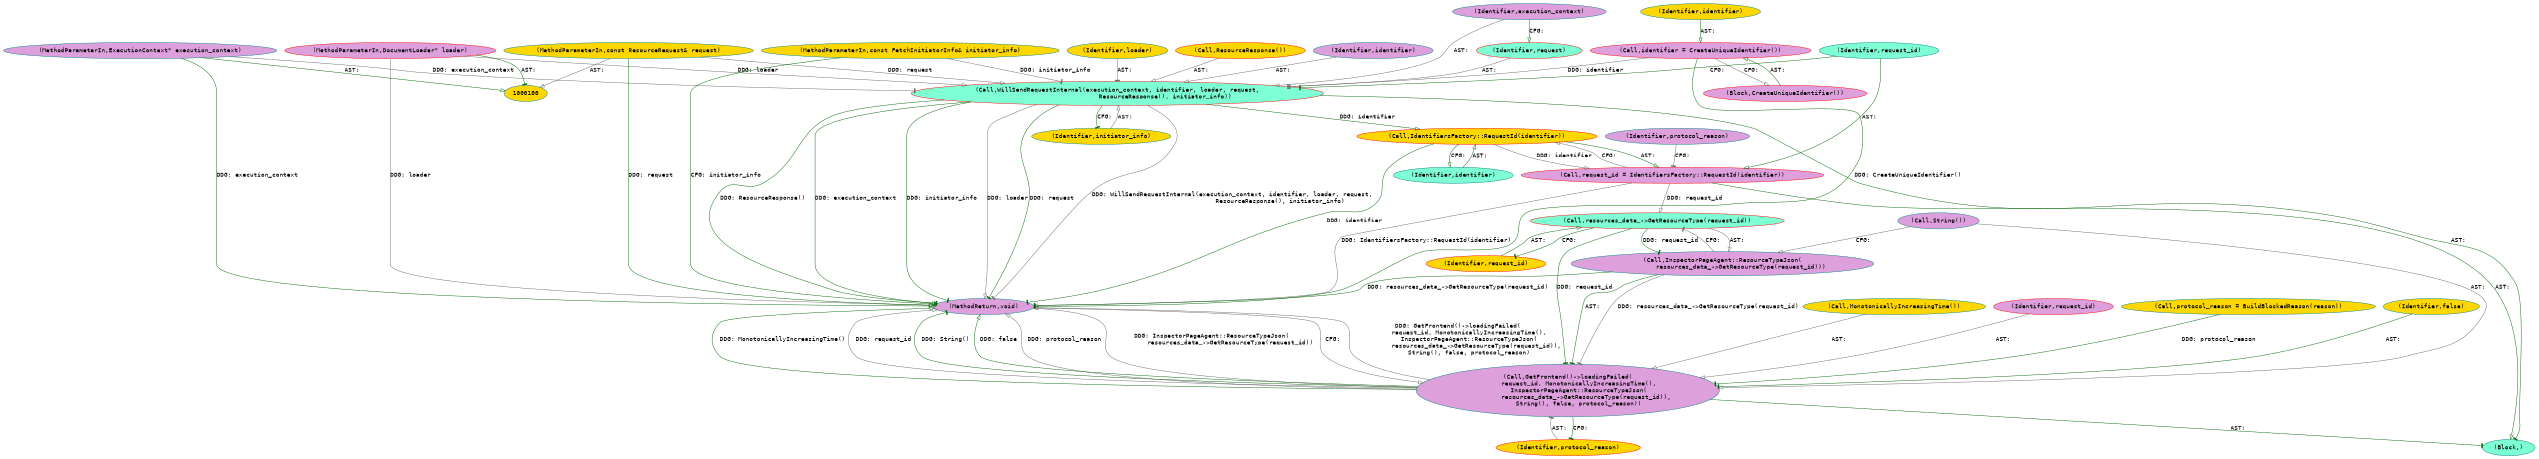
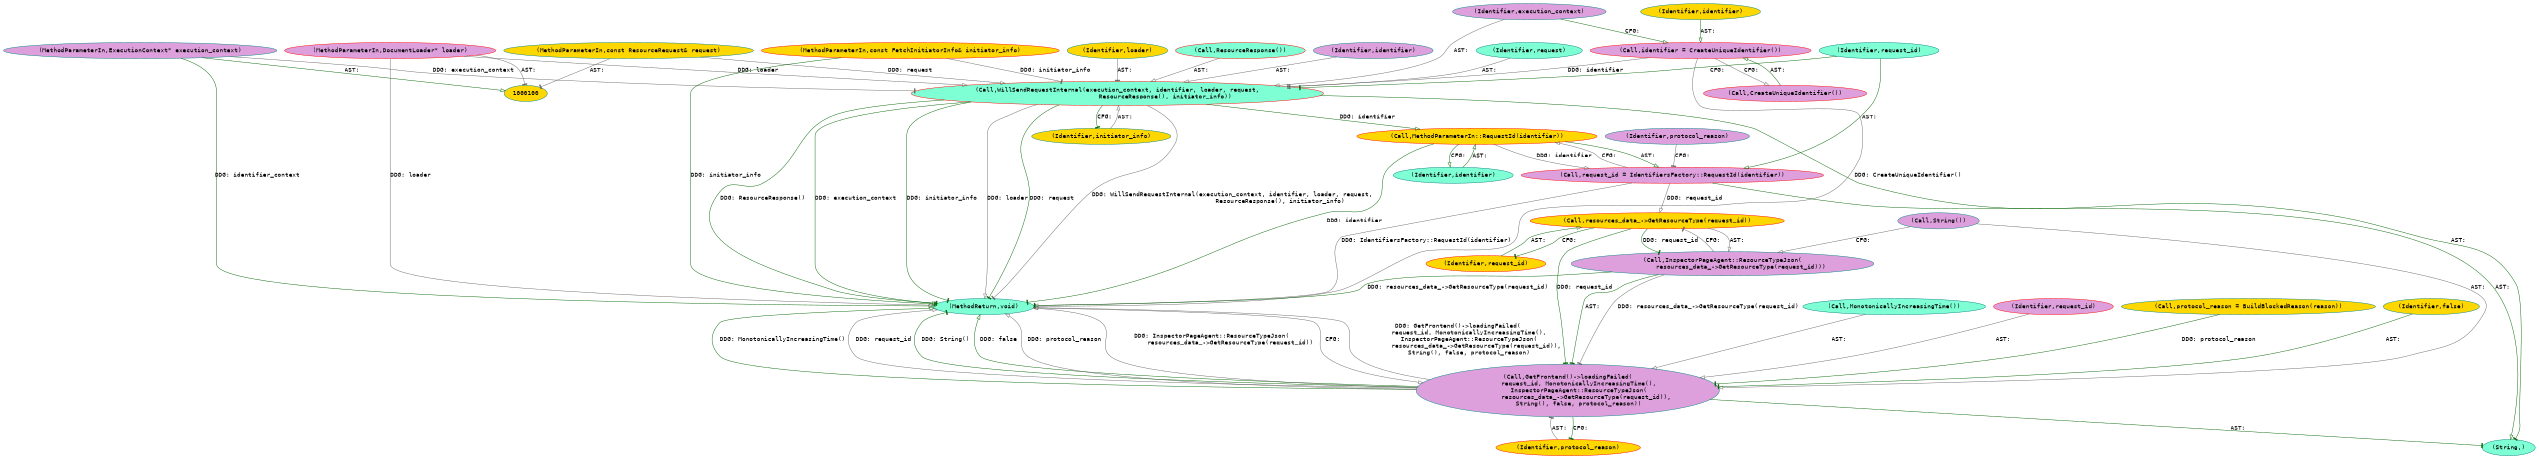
edge "(Identifier,execution_context)" -> "(Identifier,request)": now "(Identifier,execution_context)" -> "(Call,identifier = CreateUniqueIdentifier())"
node "(MethodParameterIn,const FetchInitiatorInfo& initiator_info)": color teal -> red
node "(Call,ResourceResponse())": fillcolor gold -> aquamarine
node "(Identifier,request)": color red -> teal
edge "(MethodParameterIn,DocumentLoader* loader)" -> "1000100": color darkgreen -> gray40
edge "(MethodParameterIn,const ResourceRequest& request)" -> "1000100": arrowhead onormal -> tee
node "(Block,CreateUniqueIdentifier())": label "(Block,CreateUniqueIdentifier())" -> "(Call,CreateUniqueIdentifier())"
node "(Call,IdentifiersFactory::RequestId(identifier))": label "(Call,IdentifiersFactory::RequestId(identifier))" -> "(Call,MethodParameterIn::RequestId(identifier))"
edge "(MethodParameterIn,ExecutionContext* execution_context)" -> "(MethodReturn,void)": label "DDG: execution_context" -> "DDG: identifier_context"
edge "(MethodParameterIn,const FetchInitiatorInfo& initiator_info)" -> "(MethodReturn,void)": label "CFG: initiator_info" -> "DDG: initiator_info"
edge "(Call,identifier = CreateUniqueIdentifier())" -> "(MethodReturn,void)": color darkgreen -> gray40
node "(Call,resources_data_->GetResourceType(request_id))": fillcolor aquamarine -> gold
edge "(MethodParameterIn,const ResourceRequest& request)" -> "(MethodReturn,void)": removed, label "DDG: request"
node "(MethodReturn,void)": fillcolor plum -> aquamarine
node "(Call,MonotonicallyIncreasingTime())": fillcolor gold -> aquamarine
node "(Block,)": label "(Block,)" -> "(String,)"
